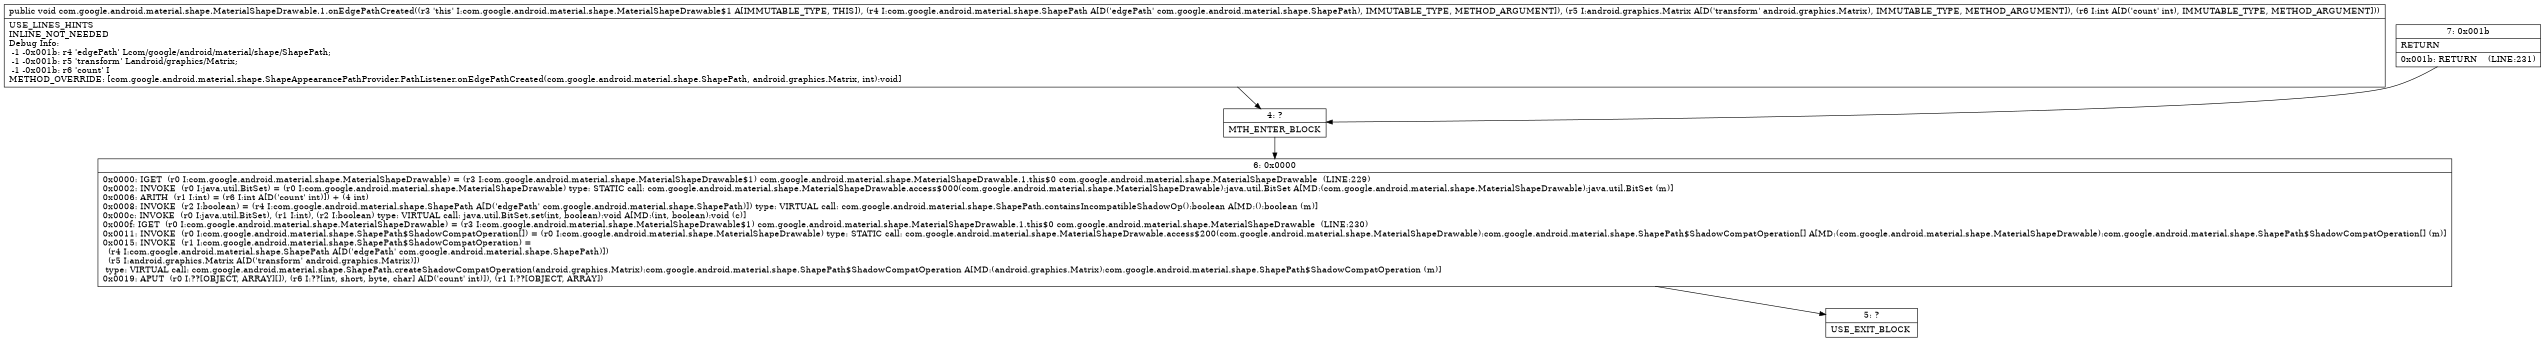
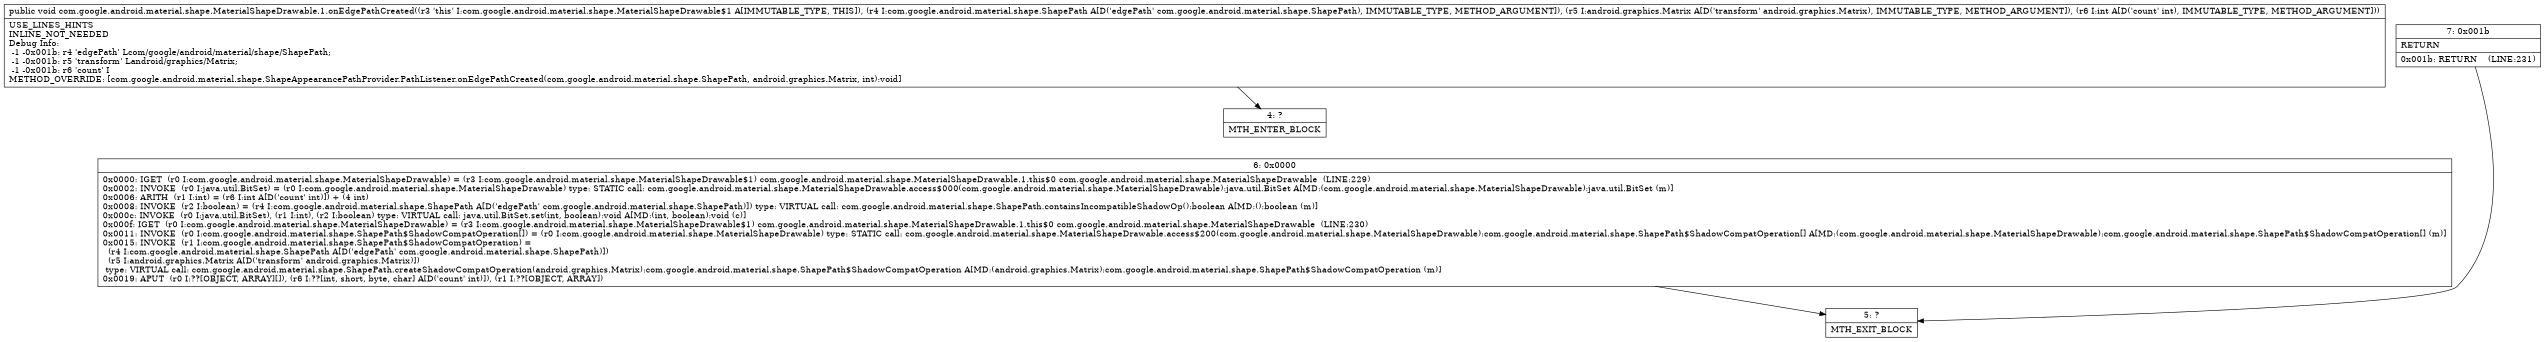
edge "7: 0x001b" -> "4: ?": now "7: 0x001b" -> "5: ?"
edge "4: ?" -> "6: 0x0000": removed
node "5: ?": text "USE_EXIT_BLOCK" -> "MTH_EXIT_BLOCK"
